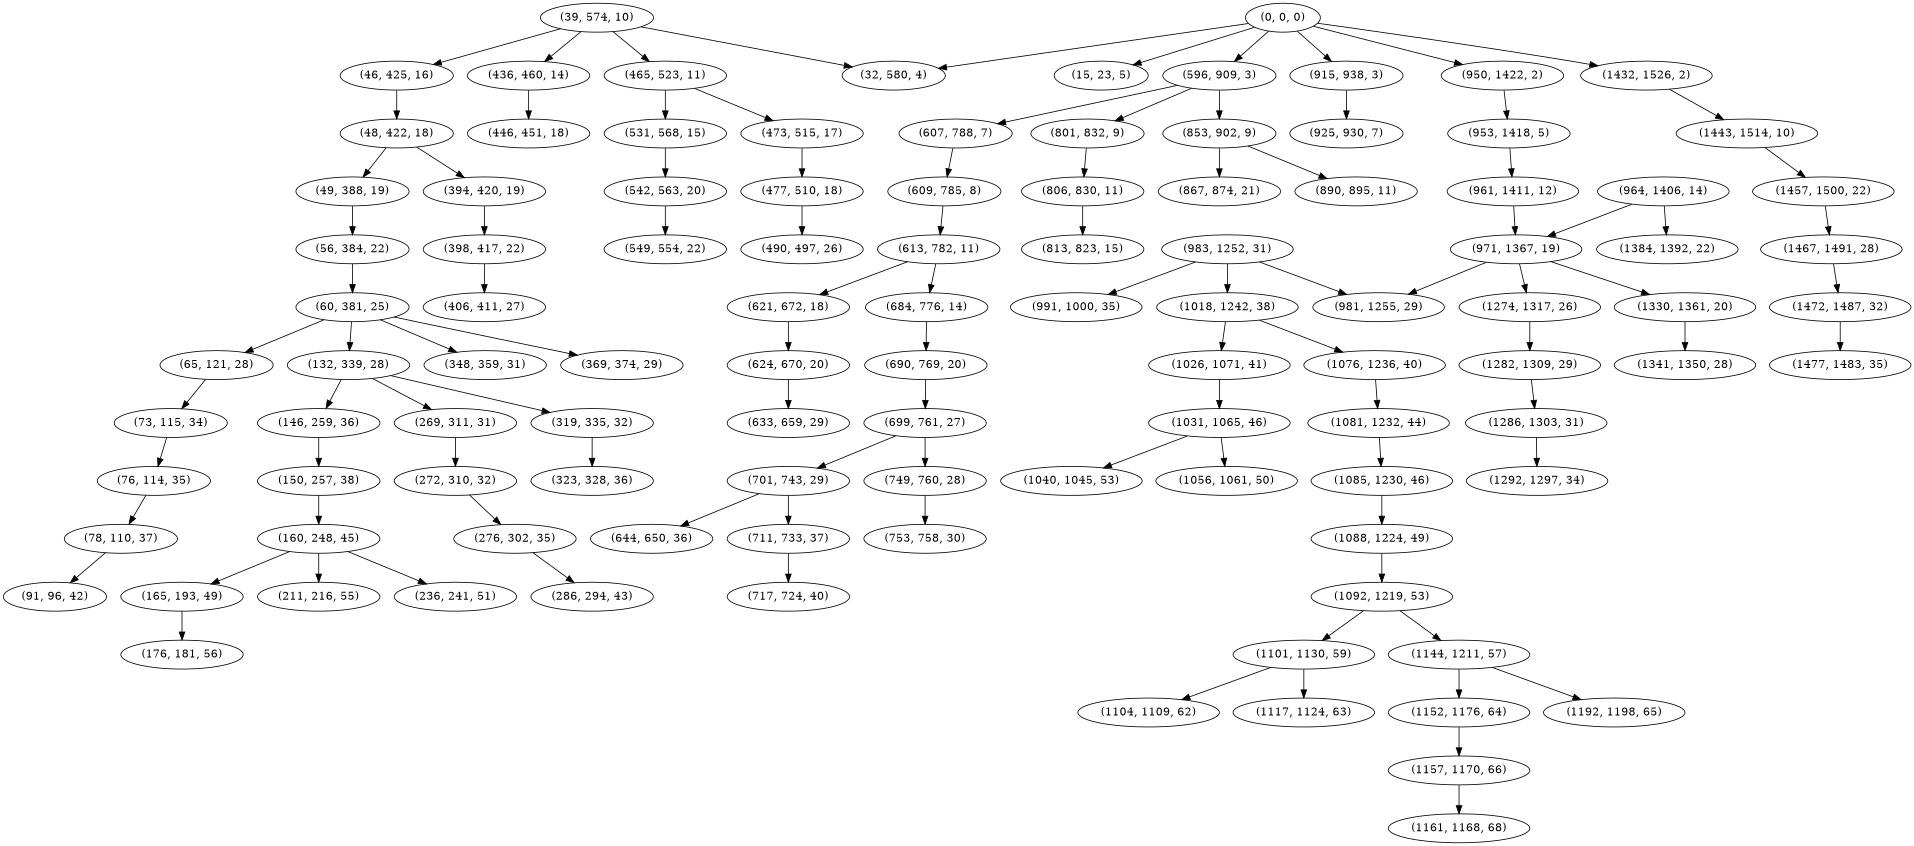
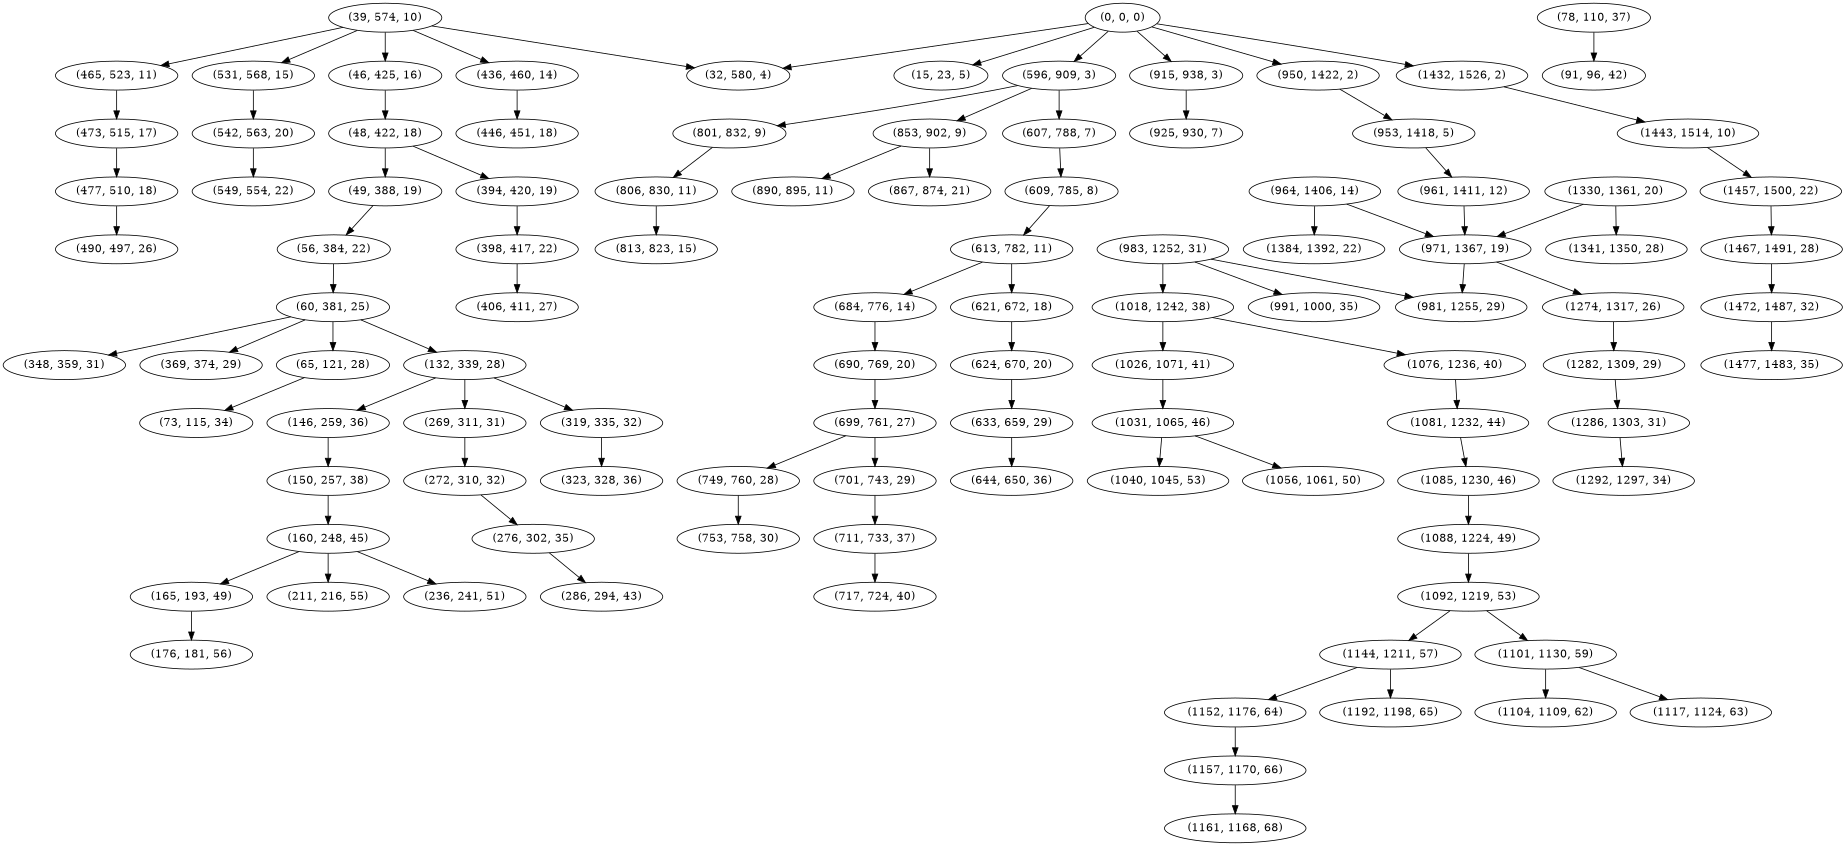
edge "(465, 523, 11)" -> "(531, 568, 15)": now "(39, 574, 10)" -> "(531, 568, 15)"
edge "(971, 1367, 19)" -> "(1330, 1361, 20)": reversed
node "(76, 114, 35)": removed
edge "(701, 743, 29)" -> "(644, 650, 36)": now "(633, 659, 29)" -> "(644, 650, 36)"
